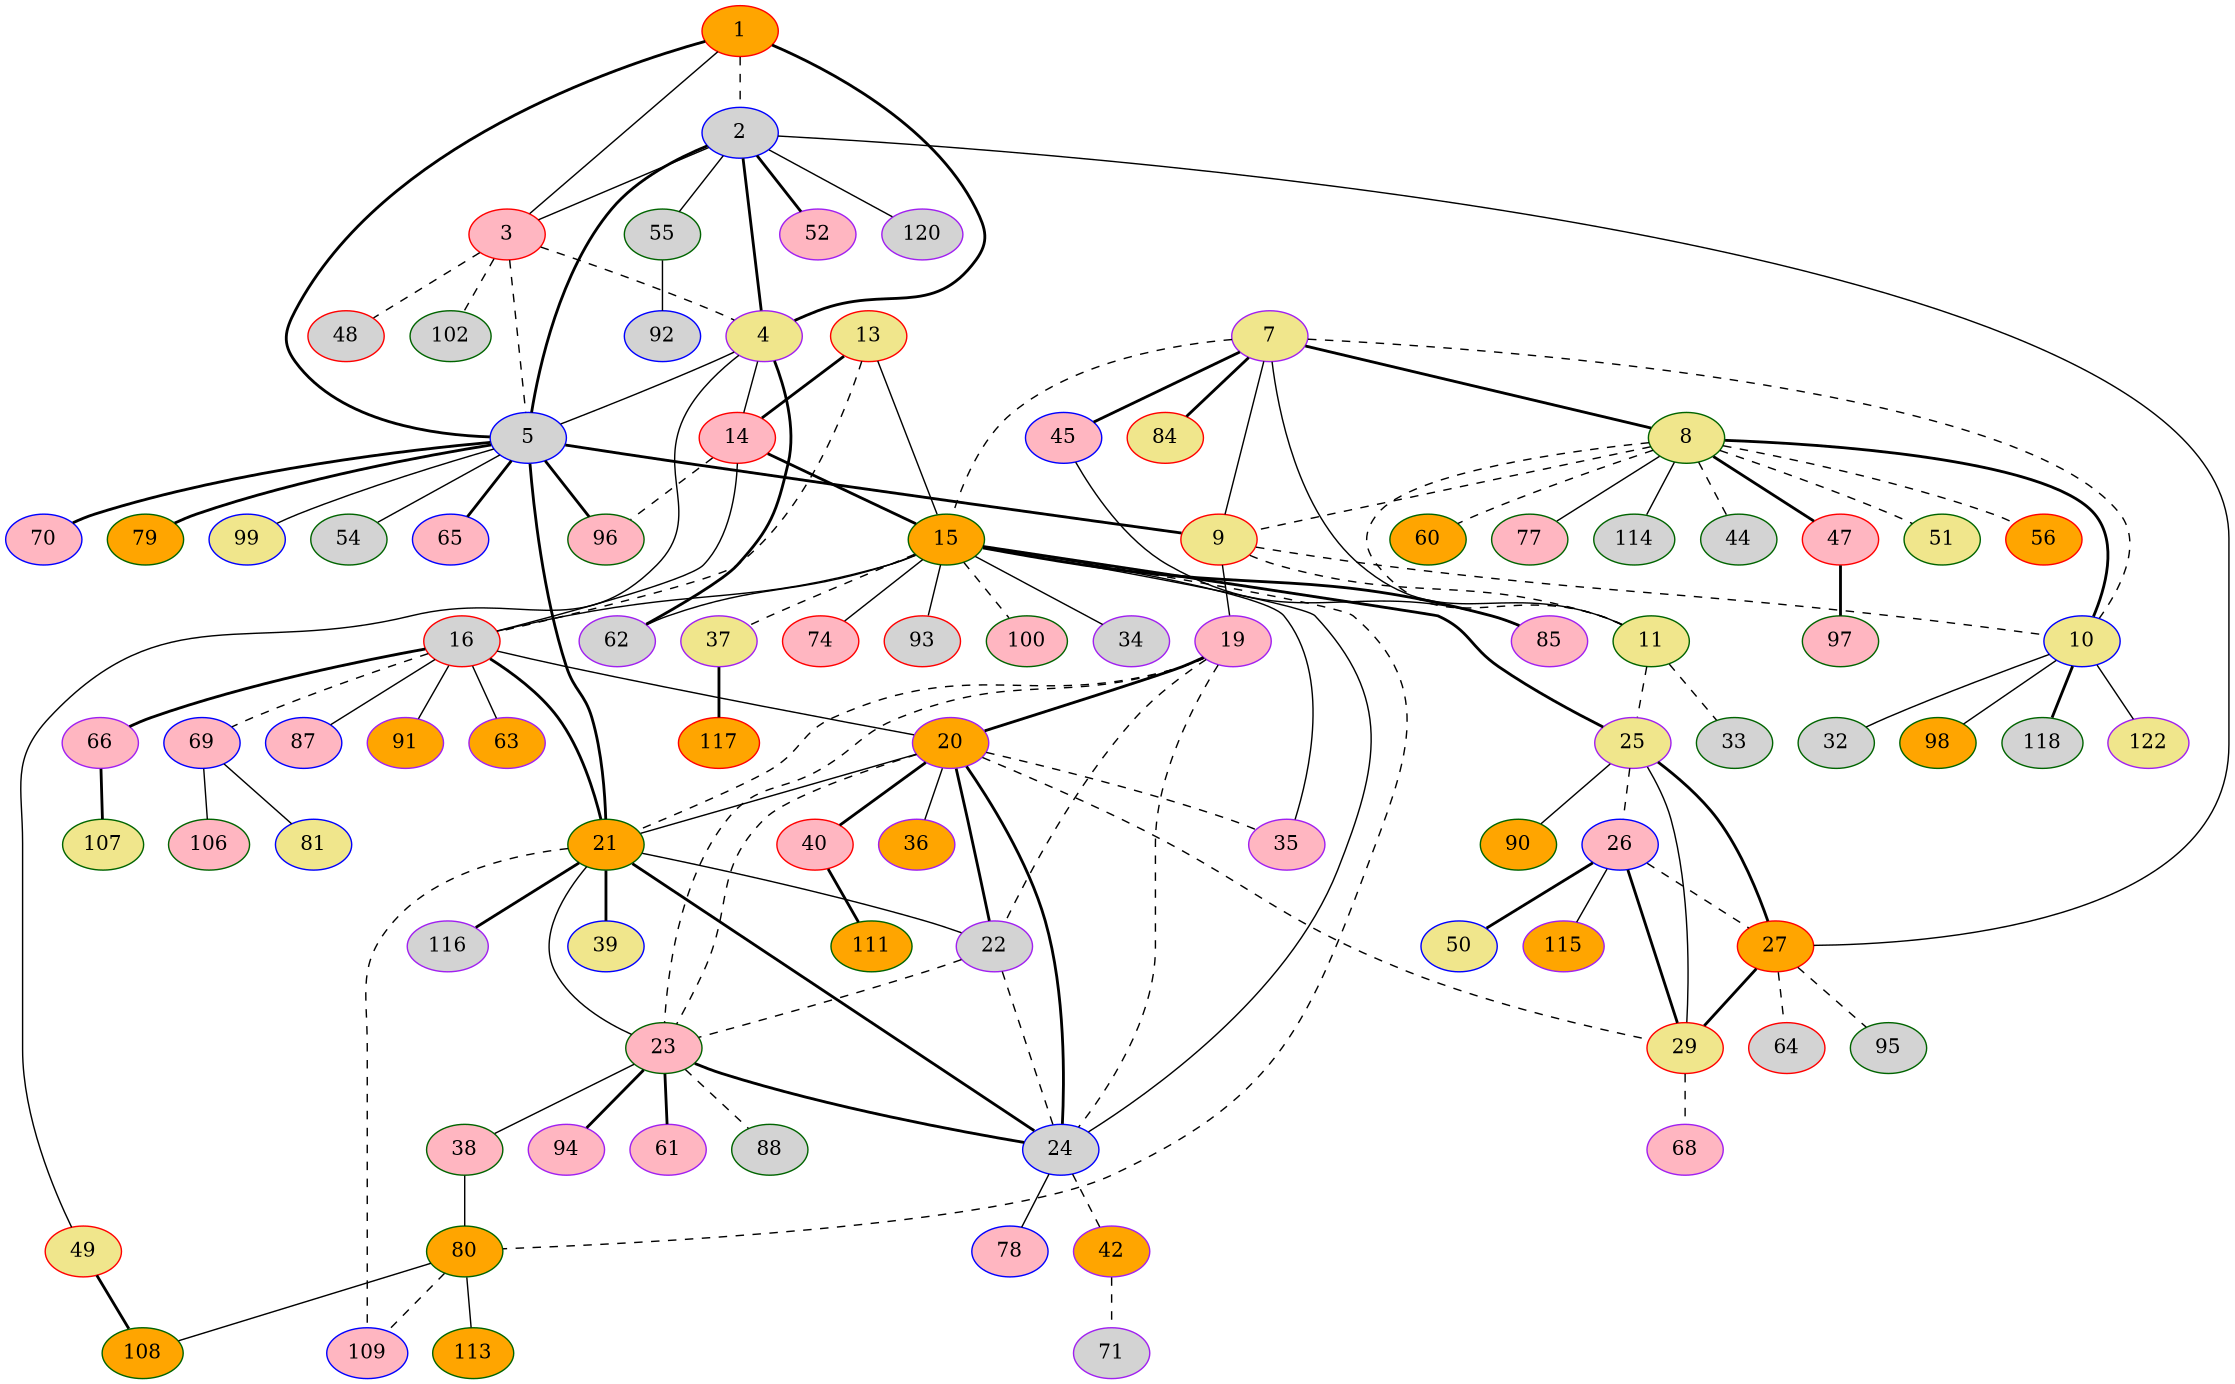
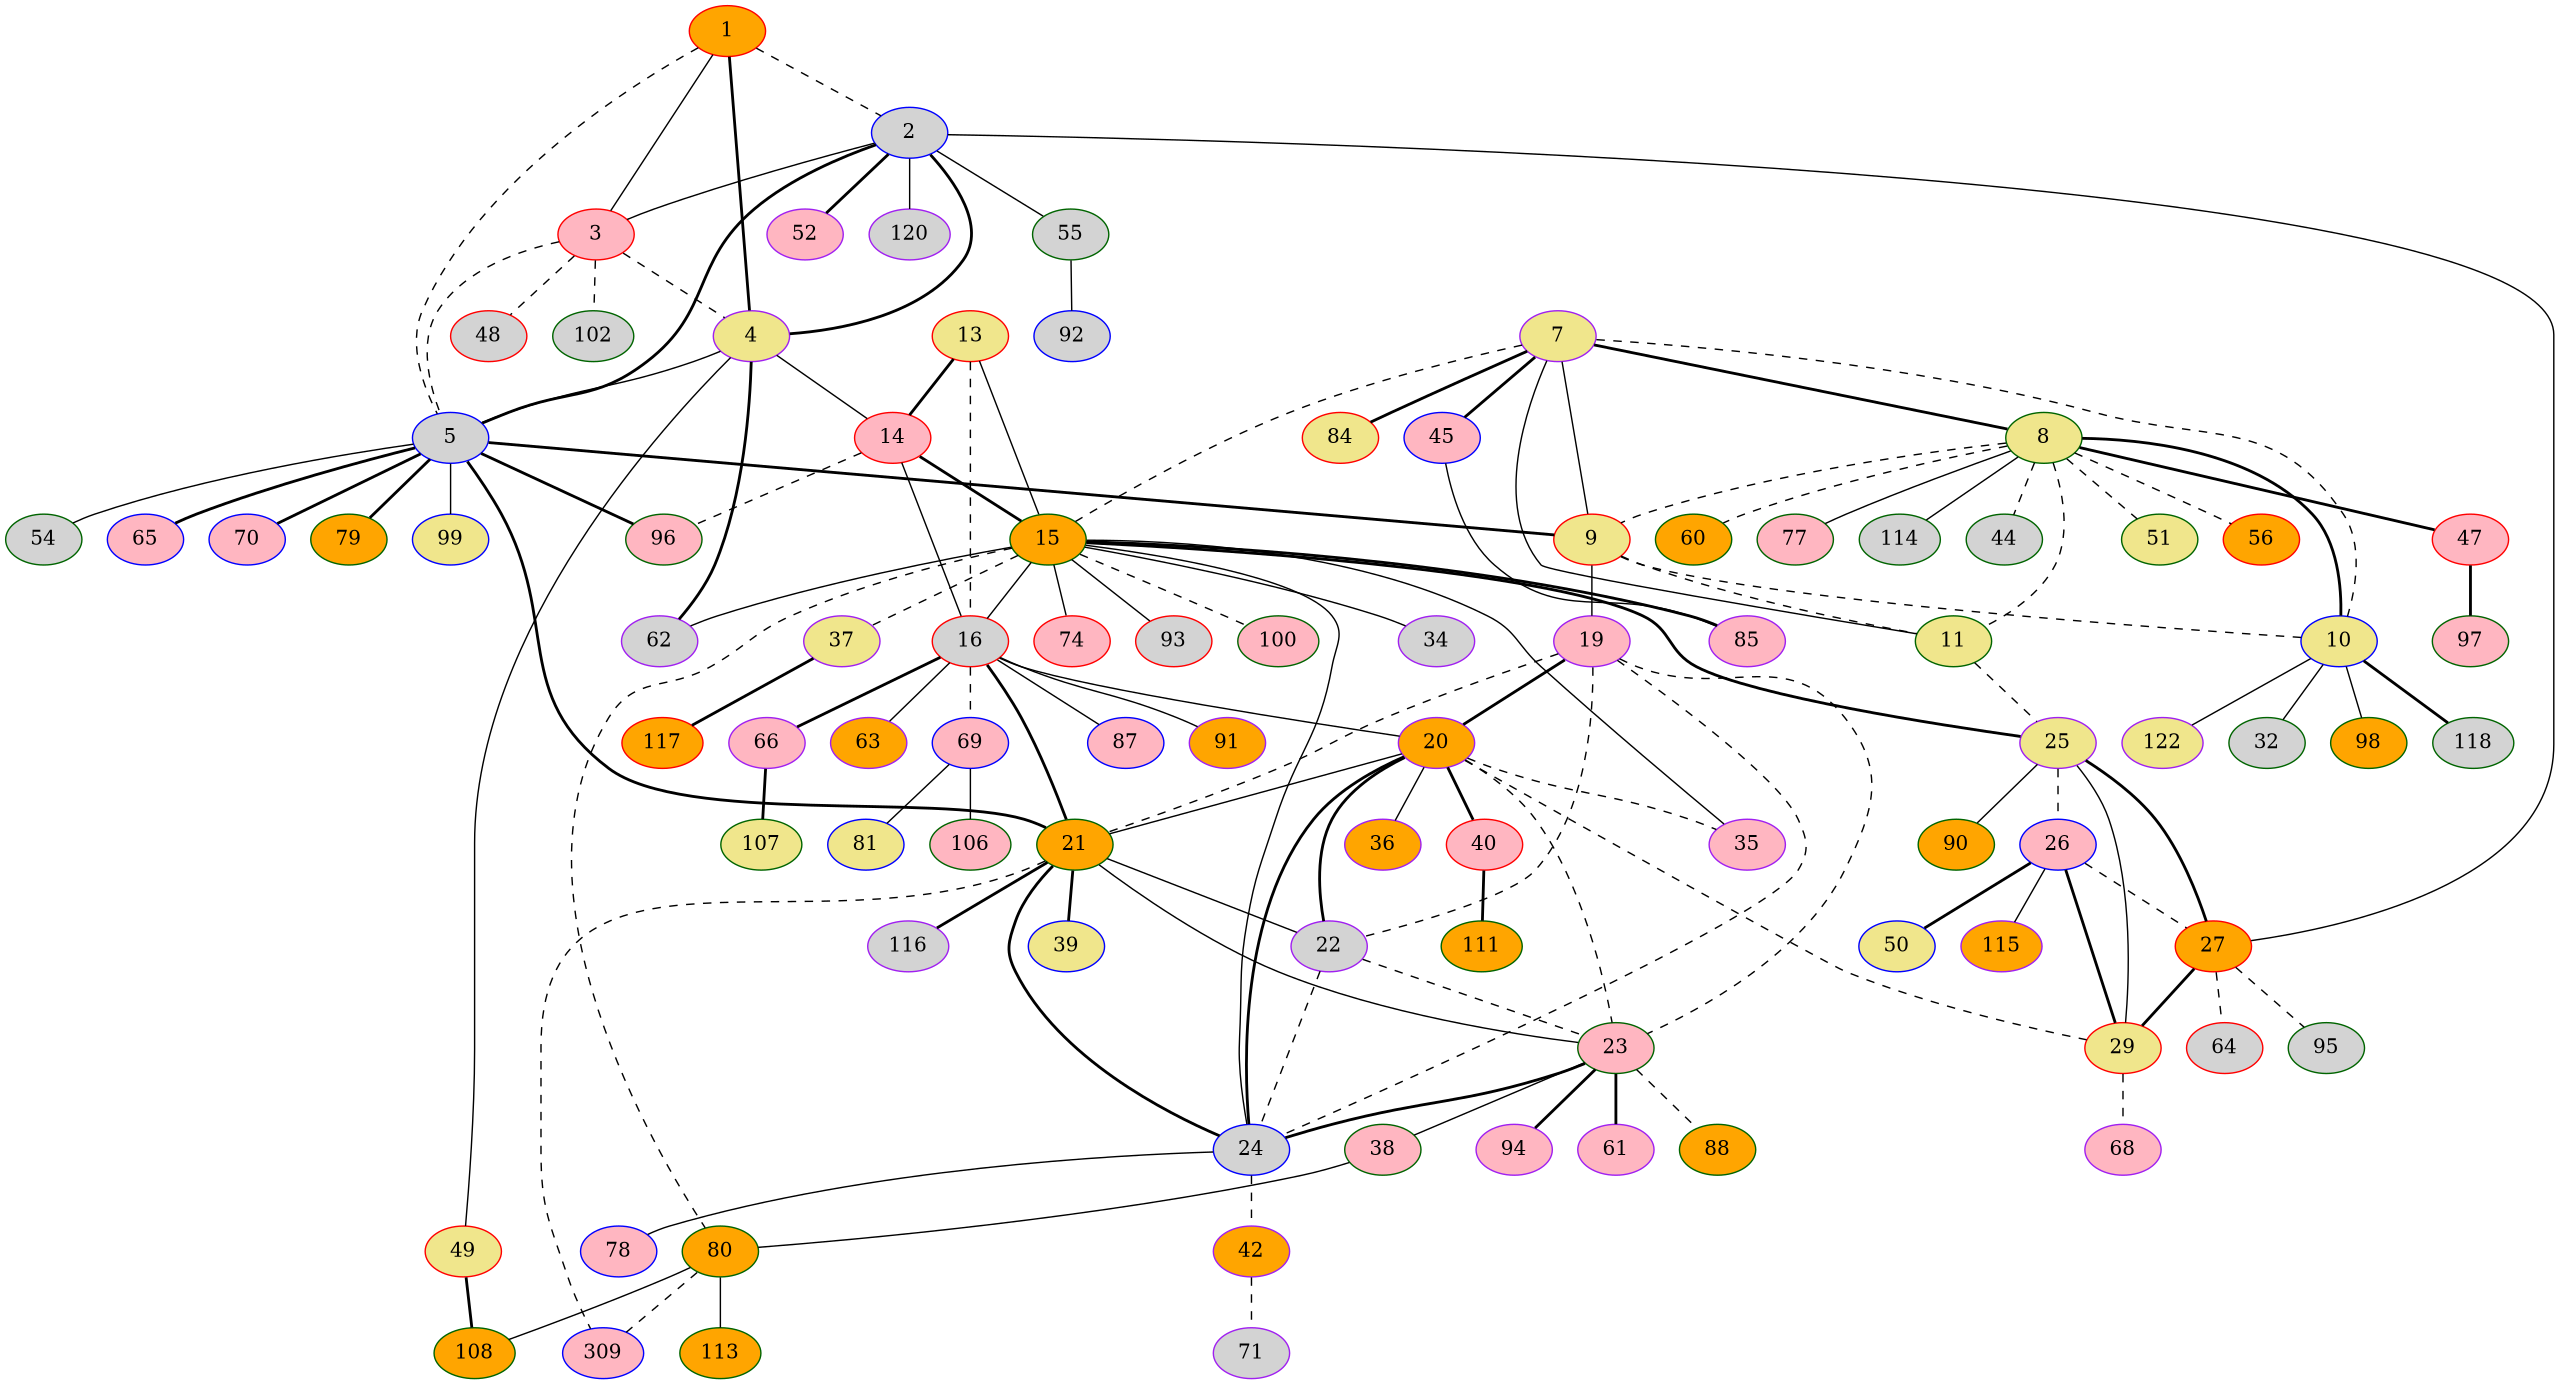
edge "1" -- "5": style bold -> dashed
node "33": removed
node "88": fillcolor lightgrey -> orange
node "109": label "109" -> "309"
